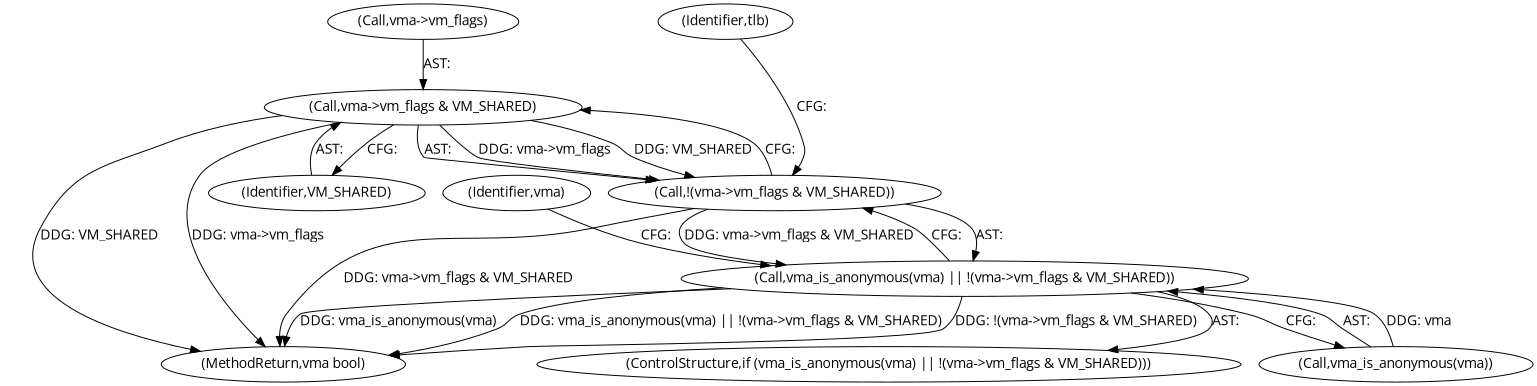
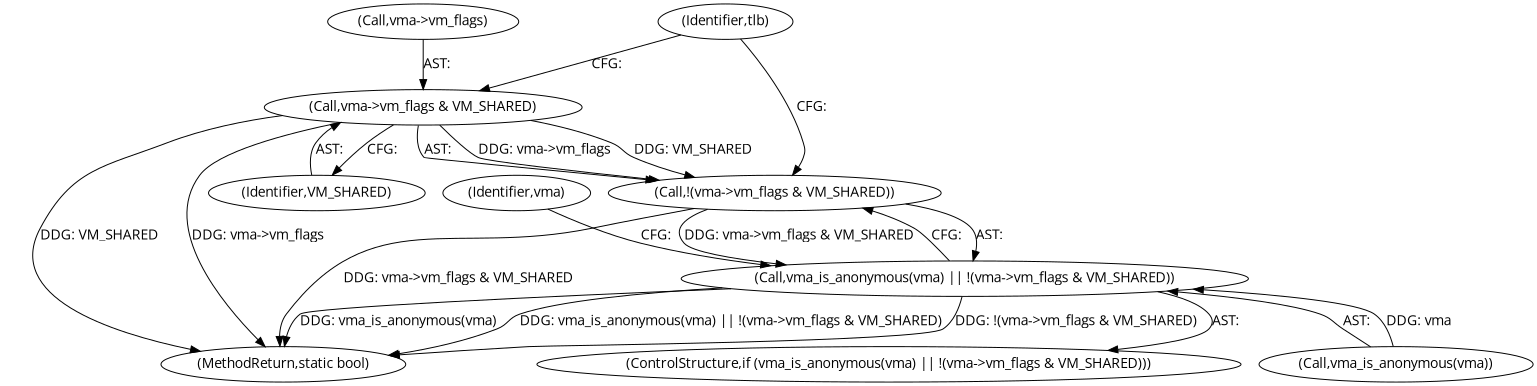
edge "(Call,!(vma->vm_flags & VM_SHARED))" -> "(Call,vma->vm_flags & VM_SHARED)": now "(Identifier,tlb)" -> "(Call,vma->vm_flags & VM_SHARED)"
edge "(Call,vma_is_anonymous(vma) || !(vma->vm_flags & VM_SHARED))" -> "(Call,vma_is_anonymous(vma))": removed, label "CFG:"
node "(MethodReturn,vma bool)": label "(MethodReturn,vma bool)" -> "(MethodReturn,static bool)"
